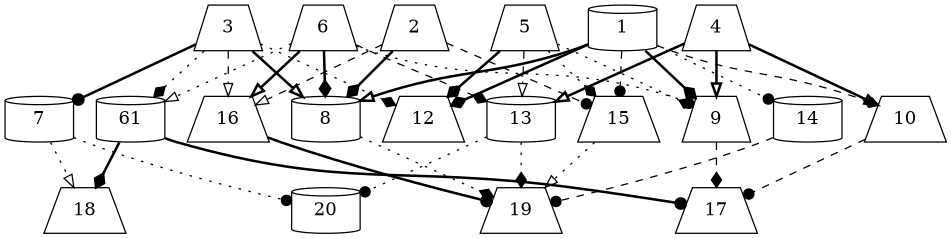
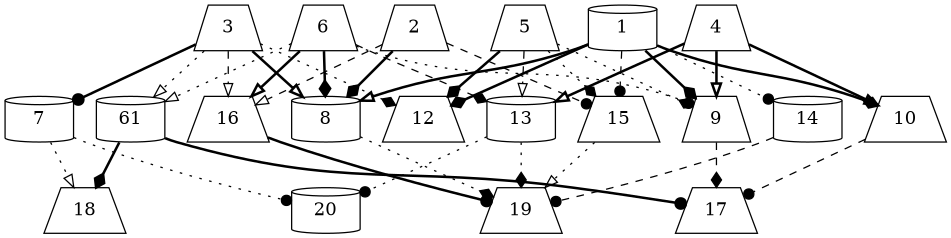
edge "3" -> "61": arrowhead diamond -> onormal
edge "1" -> "10": style dashed -> bold
